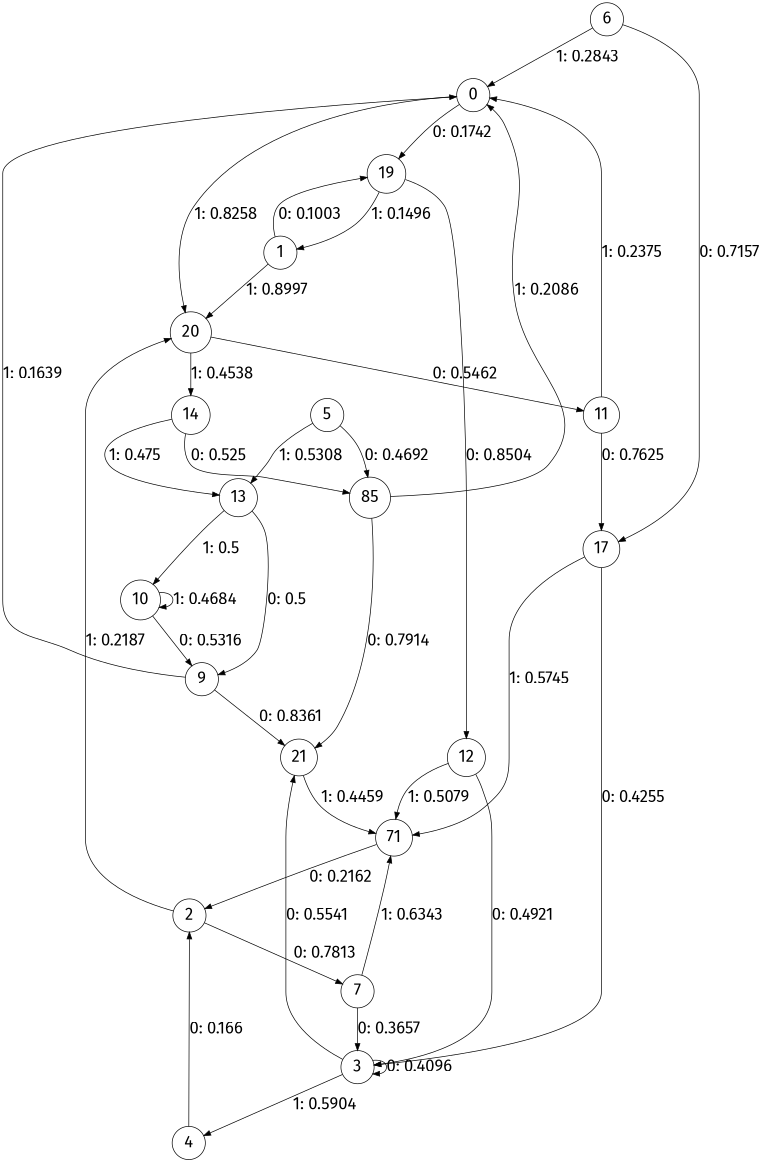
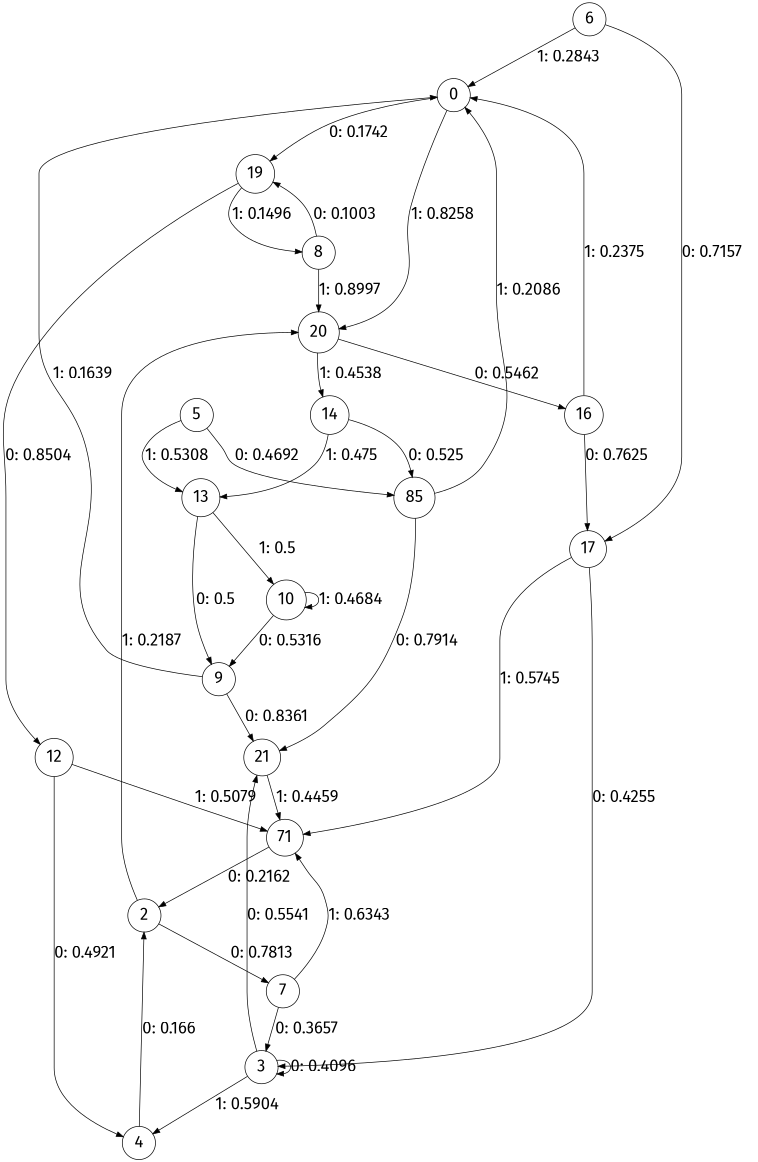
node "1": label "1" -> "8"
node "11": label "11" -> "16"
edge "12" -> "3": now "12" -> "4"
